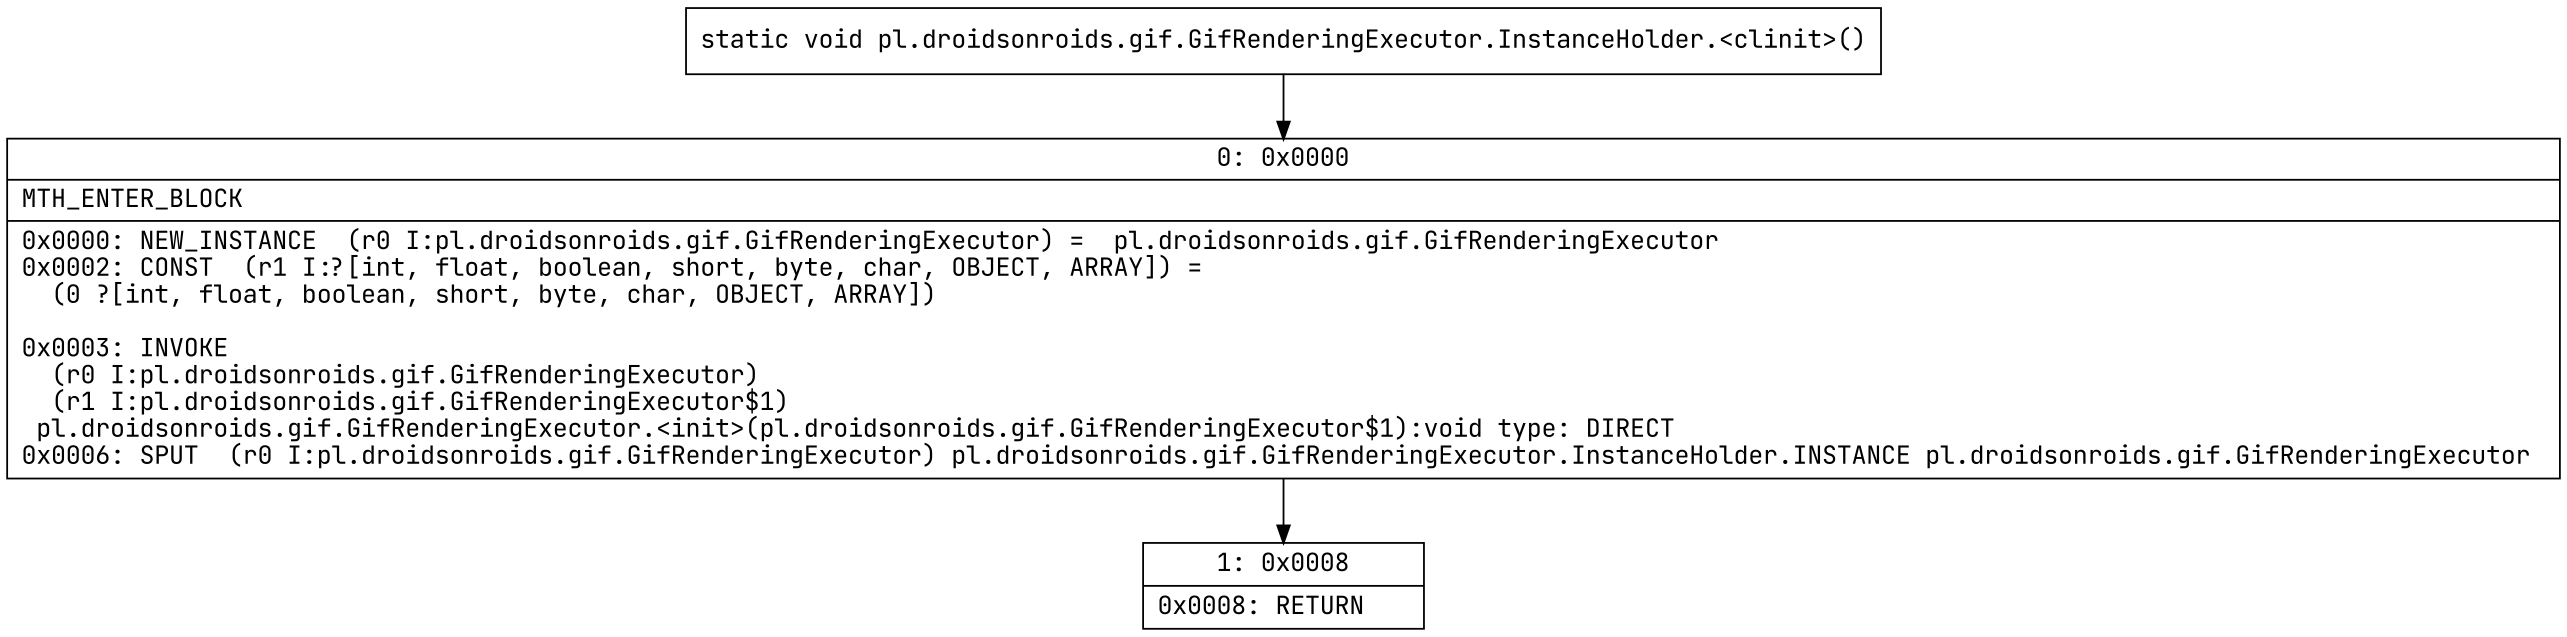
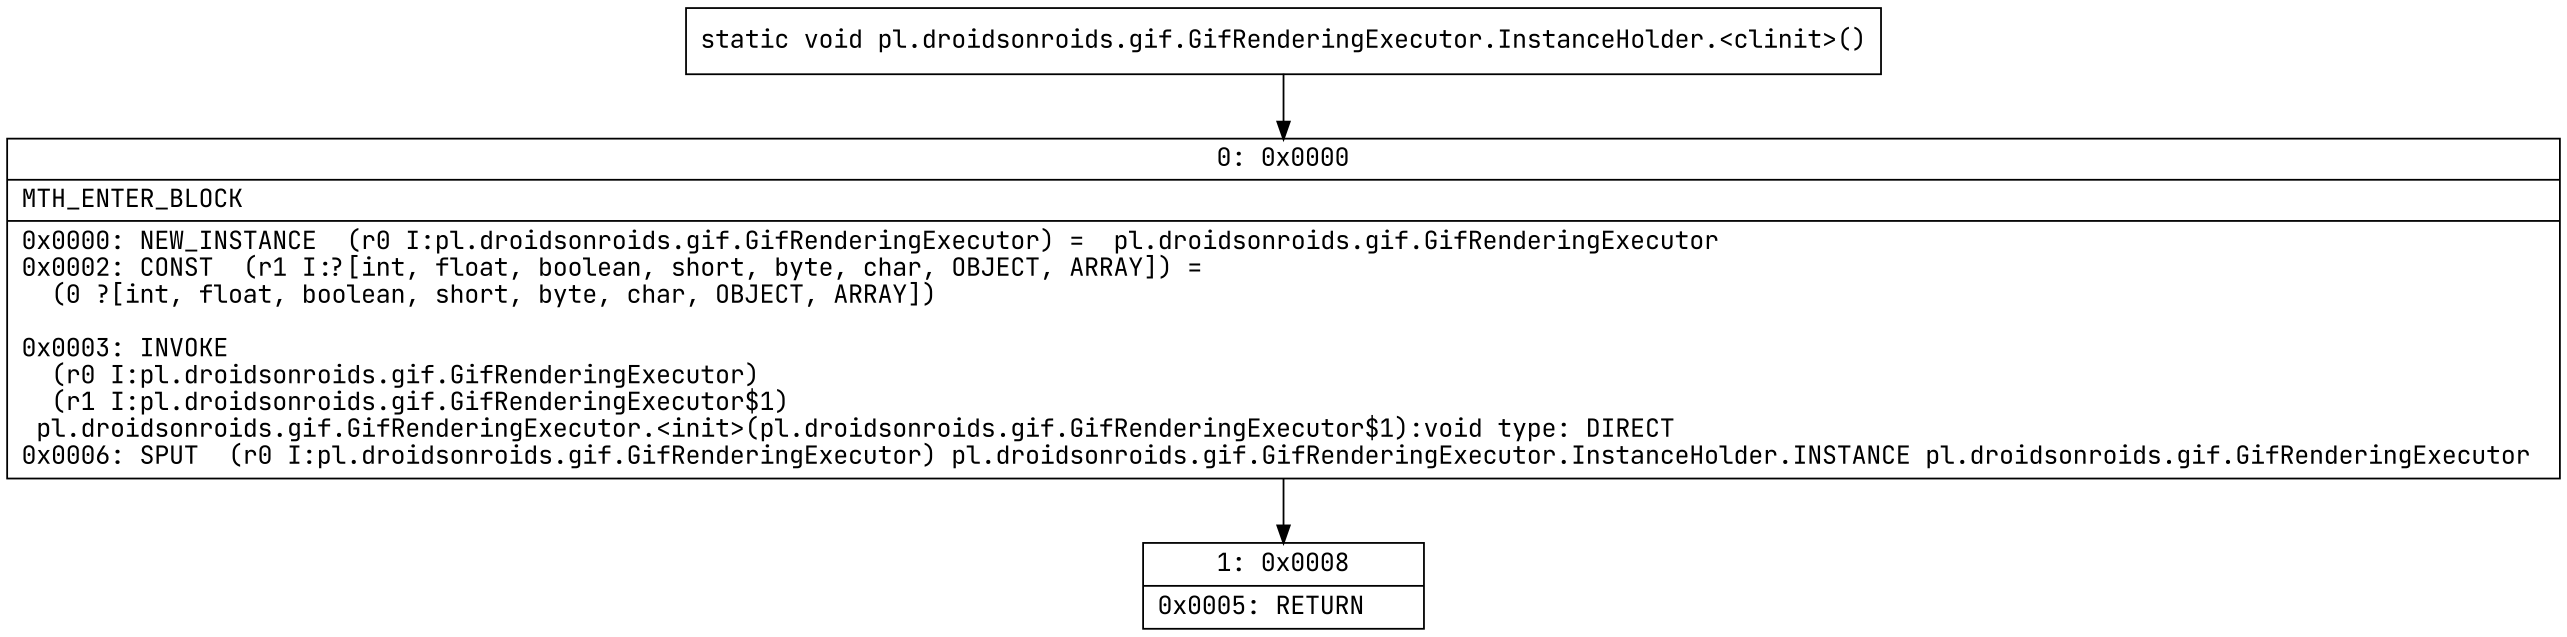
node "1: 0x0008": text "0x0008: RETURN" -> "0x0005: RETURN"
